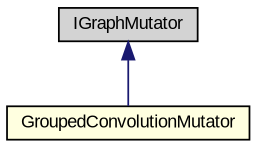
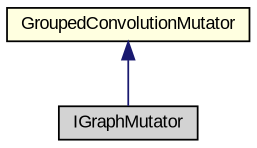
edge "GroupedConvolutionMutator" -> "IGraphMutator": reversed
